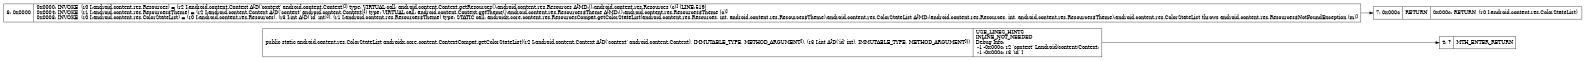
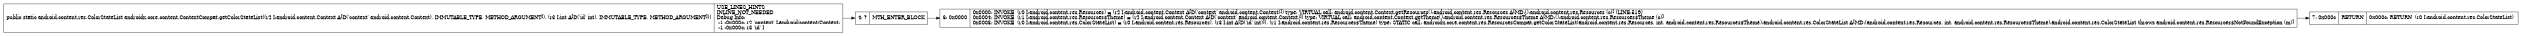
edge "4: ?" -> "6: 0x0000": added
node "4: ?": text "MTH_ENTER_RETURN" -> "MTH_ENTER_BLOCK"
